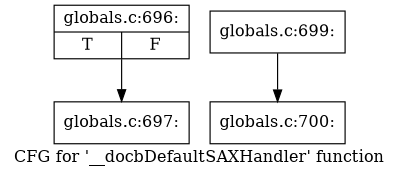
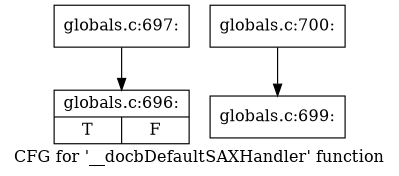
edge "globals.c:699:" -> "globals.c:700:": reversed
edge "globals.c:696:" -> "globals.c:697:": reversed
